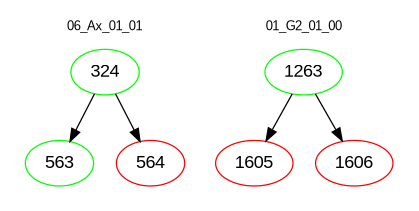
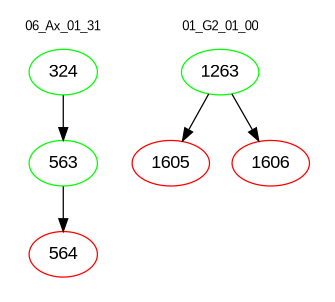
cluster "06_Ax_01_01": label "06_Ax_01_01" -> "06_Ax_01_31"
edge "324" -> "564": now "563" -> "564"
